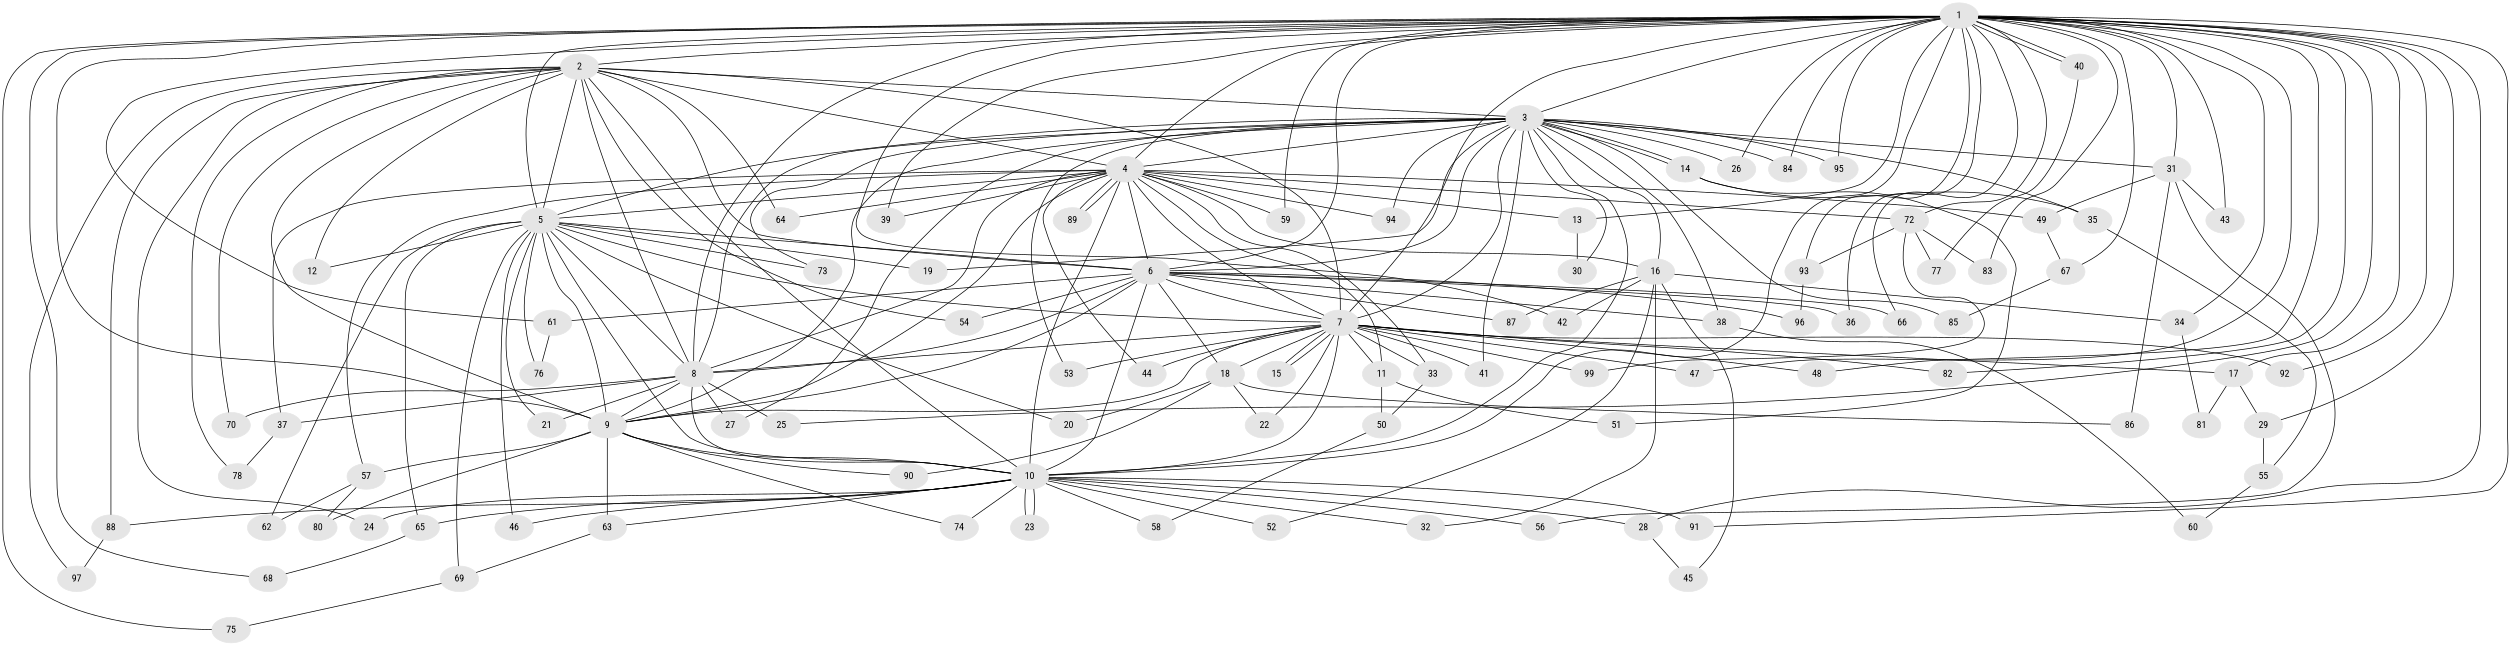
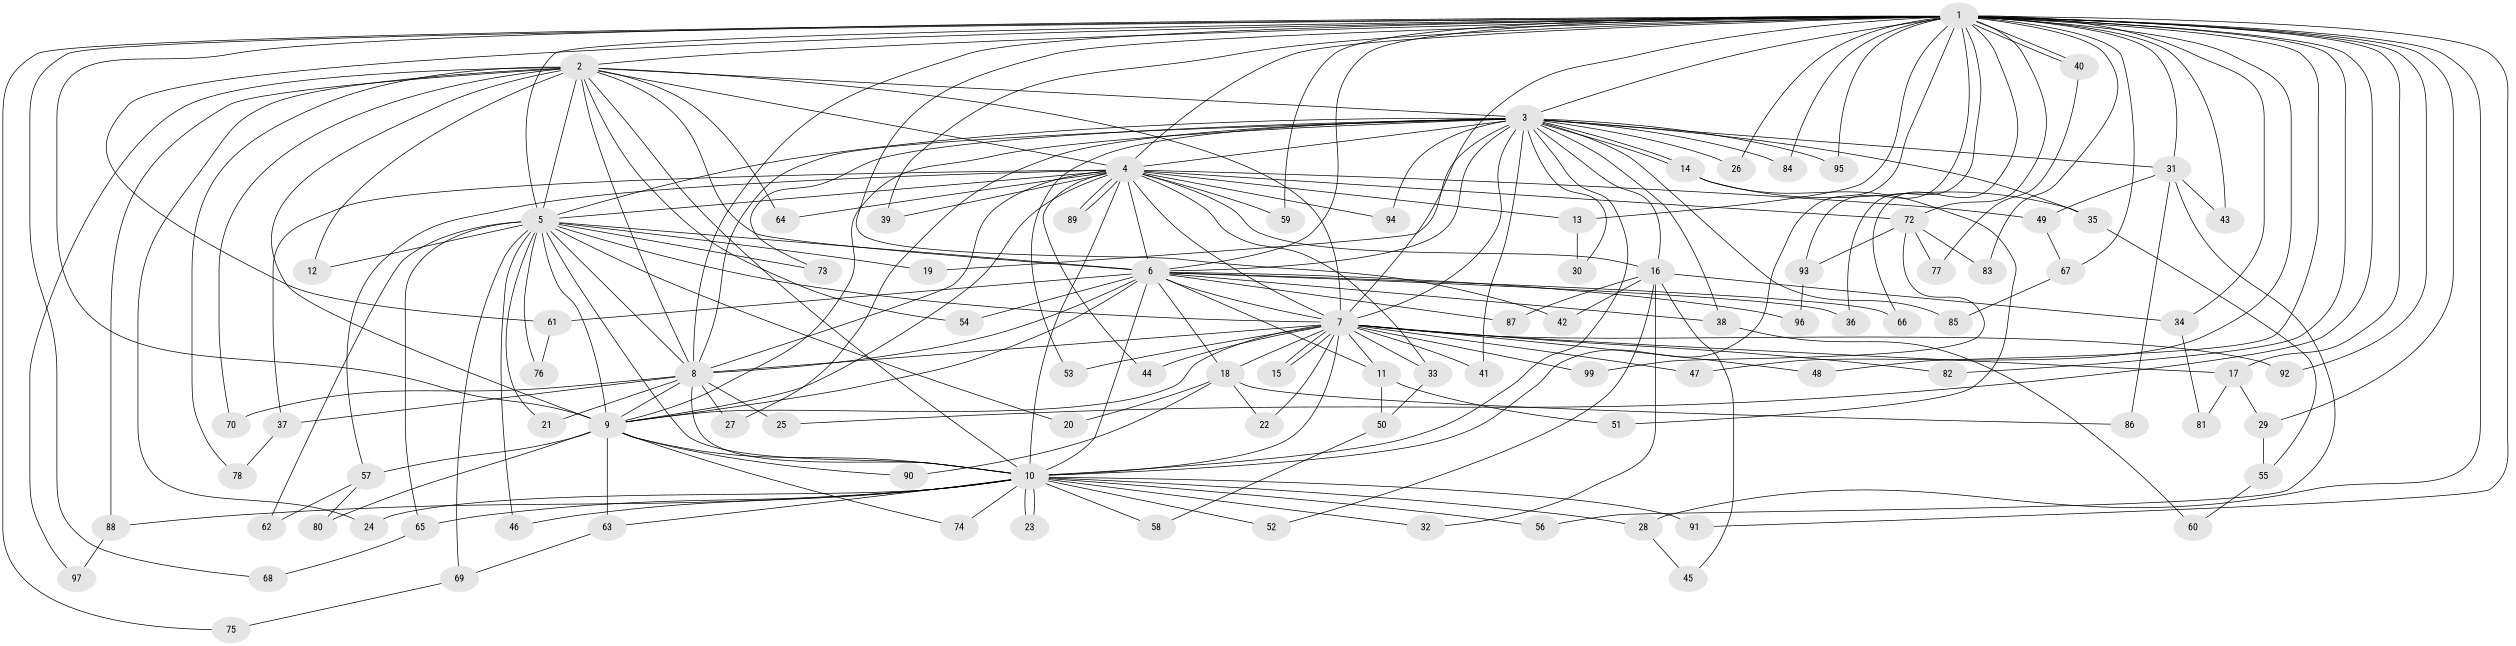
edge "4" -- "11": now "6" -- "11"
